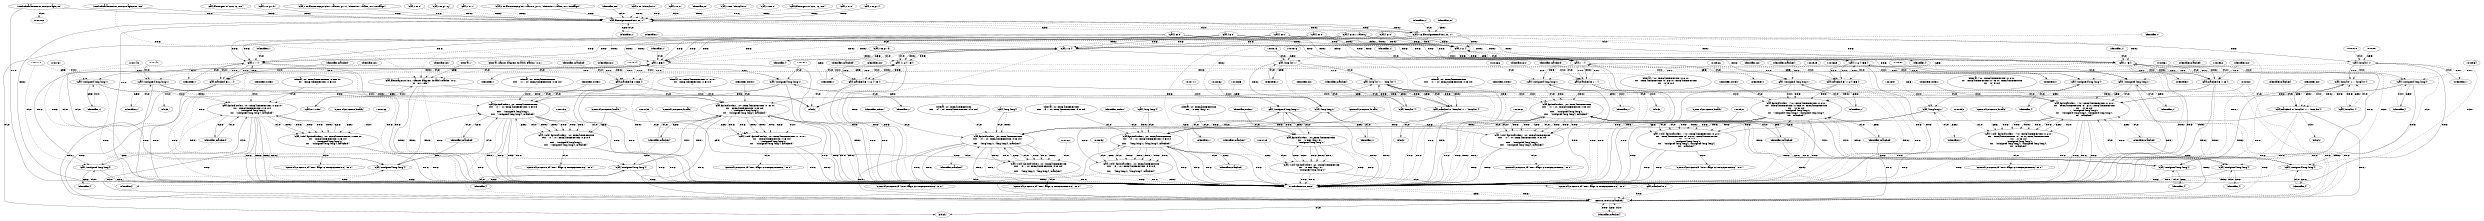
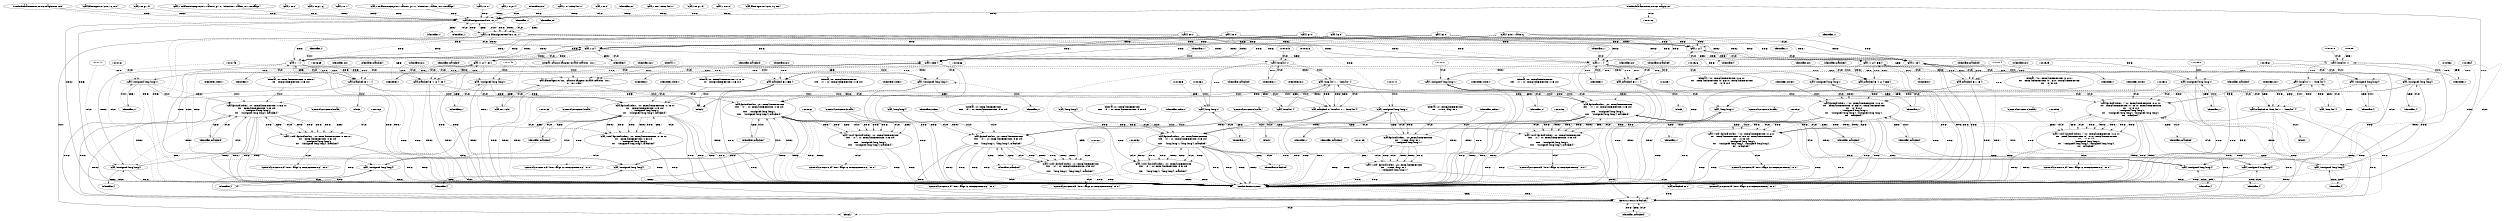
edge "(Call,v = p->h)" -> "(Call,(v & l) != l)": now "(Call,v = p->h)" -> "(Call,file_signextend(ms, m, v))"
edge "(Call,matched = v < l)" -> "(Return,return matched;)": style dashed -> solid
